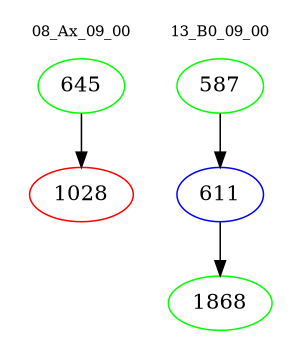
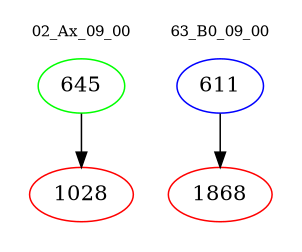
cluster "08_Ax_09_00": label "08_Ax_09_00" -> "02_Ax_09_00"
cluster "13_B0_09_00": label "13_B0_09_00" -> "63_B0_09_00"
node "587": removed
node "1868": color green -> red
